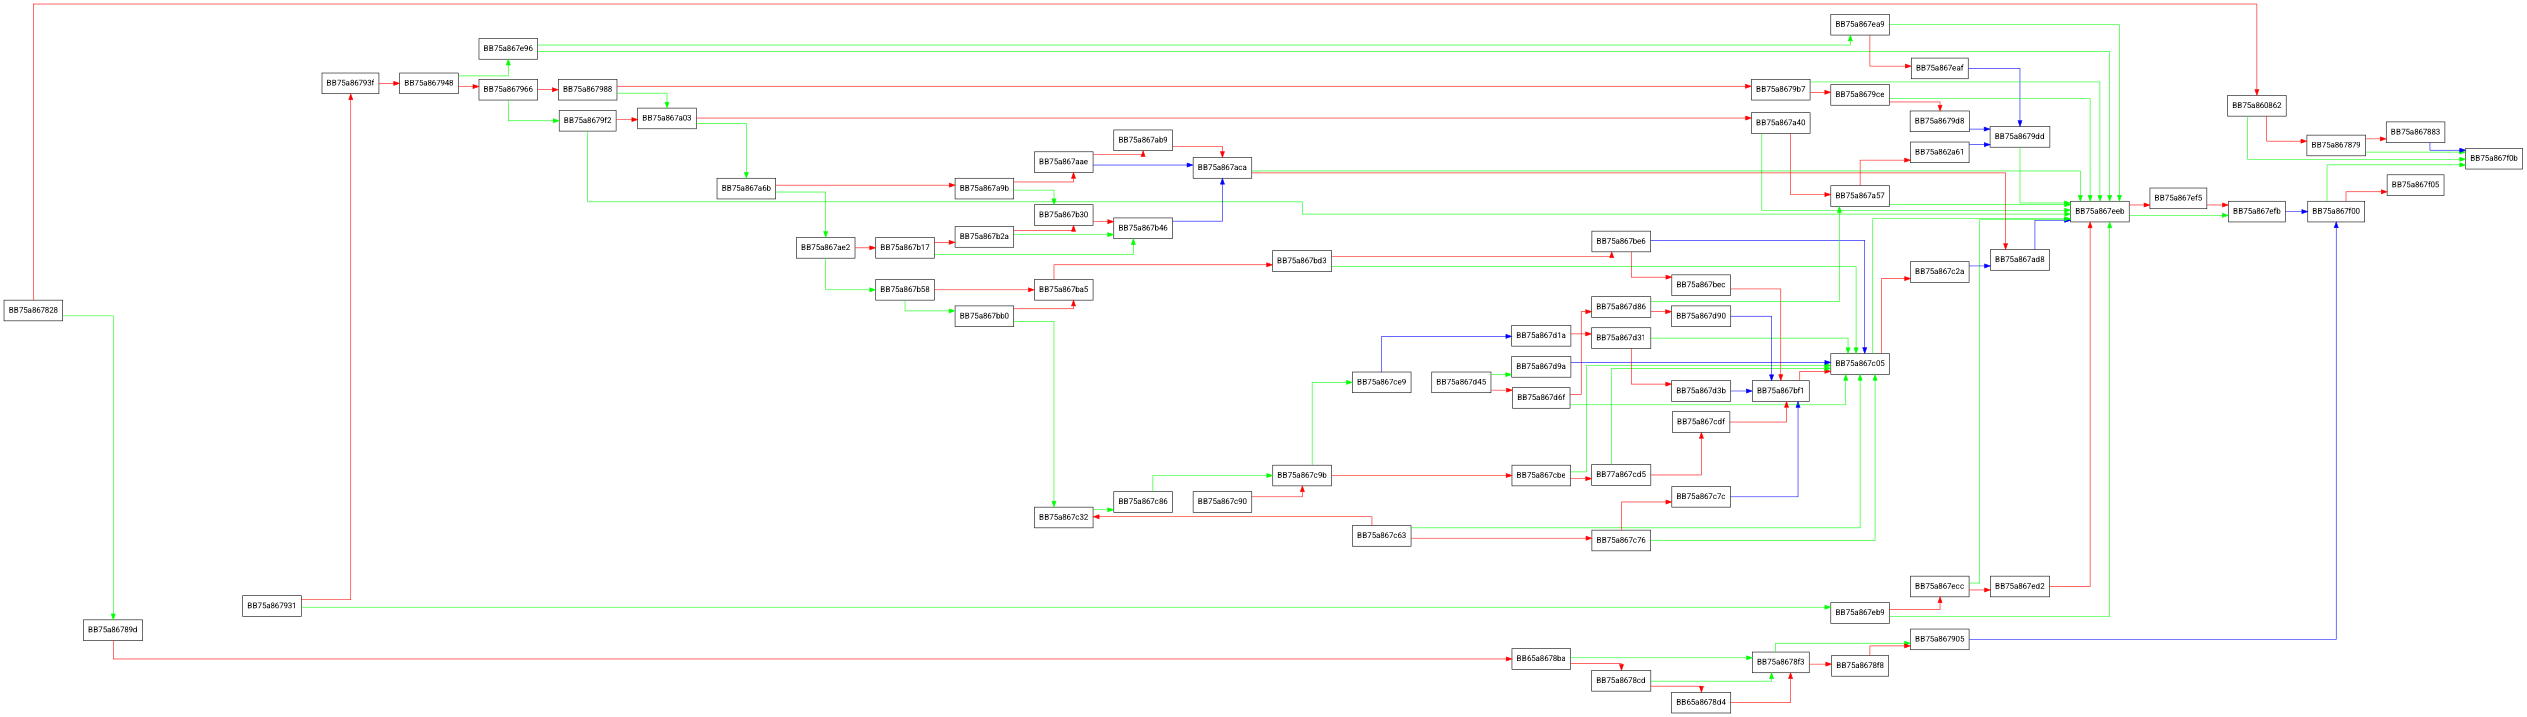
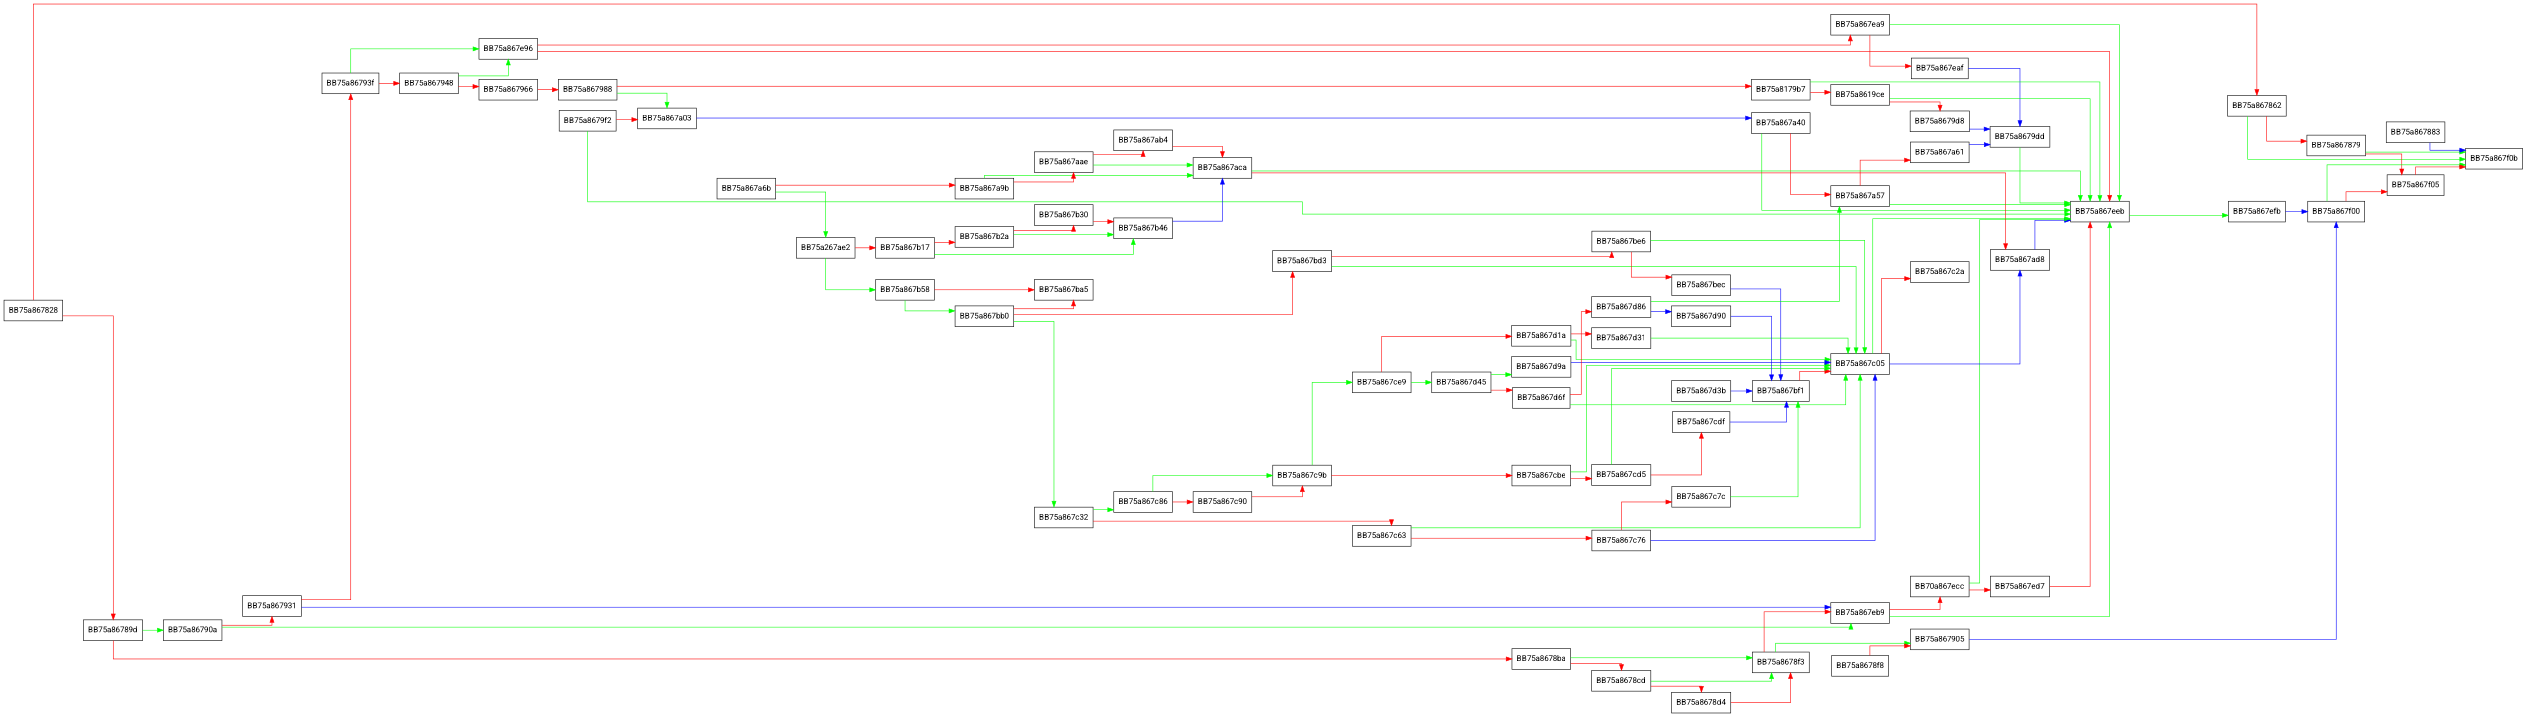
edge "BB75a867e96" -> "BB75a867ea9": color green -> red
edge "BB75a86793f" -> "BB75a867e96": added
edge "BB75a867e96" -> "BB75a867eeb": color green -> red
node "BB75a8679b7": label "BB75a8679b7" -> "BB75a8179b7"
node "BB75a8679ce": label "BB75a8679ce" -> "BB75a8619ce"
node "BB75a860862": label "BB75a860862" -> "BB75a867862"
edge "BB75a867a03" -> "BB75a867a40": color red -> blue
edge "BB75a867966" -> "BB75a8679f2": removed
edge "BB75a867a03" -> "BB75a867a6b": removed
edge "BB75a867879" -> "BB75a867883": now "BB75a867879" -> "BB75a867f05"
node "BB75a867ab9": label "BB75a867ab9" -> "BB75a867ab4"
node "BB75a862a61": label "BB75a862a61" -> "BB75a867a61"
edge "BB75a867aae" -> "BB75a867aca": color blue -> green
edge "BB75a867f05" -> "BB75a867f0b": added
edge "BB75a867a9b" -> "BB75a867b30": now "BB75a867a9b" -> "BB75a867aca"
node "BB75a867ef5": removed
edge "BB75a867be6" -> "BB75a867c05": color blue -> green
node "BB75a867ae2": label "BB75a867ae2" -> "BB75a267ae2"
edge "BB75a867ba5" -> "BB75a867bd3": now "BB75a867bb0" -> "BB75a867bd3"
edge "BB75a867c2a" -> "BB75a867ad8": now "BB75a867c05" -> "BB75a867ad8"
edge "BB75a867bec" -> "BB75a867bf1": color red -> blue
edge "BB75a867d86" -> "BB75a867d90": color red -> blue
edge "BB75a867ce9" -> "BB75a867d1a": color blue -> red
edge "BB75a867d1a" -> "BB75a867c05": added
edge "BB75a867ce9" -> "BB75a867d45": added
edge "BB75a867d31" -> "BB75a867d3b": removed
edge "BB75a867cdf" -> "BB75a867bf1": color red -> blue
edge "BB75a867828" -> "BB75a86789d": color green -> red
node "BB77a867cd5": label "BB77a867cd5" -> "BB75a867cd5"
edge "BB75a867c7c" -> "BB75a867bf1": color blue -> green
edge "BB75a867c86" -> "BB75a867c90": added
edge "BB75a867c63" -> "BB75a867c32": reversed
edge "BB75a867c76" -> "BB75a867c05": color green -> blue
node "BB75a867ecc": label "BB75a867ecc" -> "BB70a867ecc"
node "BB75a867ed2": label "BB75a867ed2" -> "BB75a867ed7"
edge "BB75a867931" -> "BB75a867eb9": color green -> blue
node "BB75a86790a": added
node "BB65a8678ba": label "BB65a8678ba" -> "BB75a8678ba"
edge "BB75a8678f3" -> "BB75a8678f8": now "BB75a8678f3" -> "BB75a867eb9"
node "BB65a8678d4": label "BB65a8678d4" -> "BB75a8678d4"
